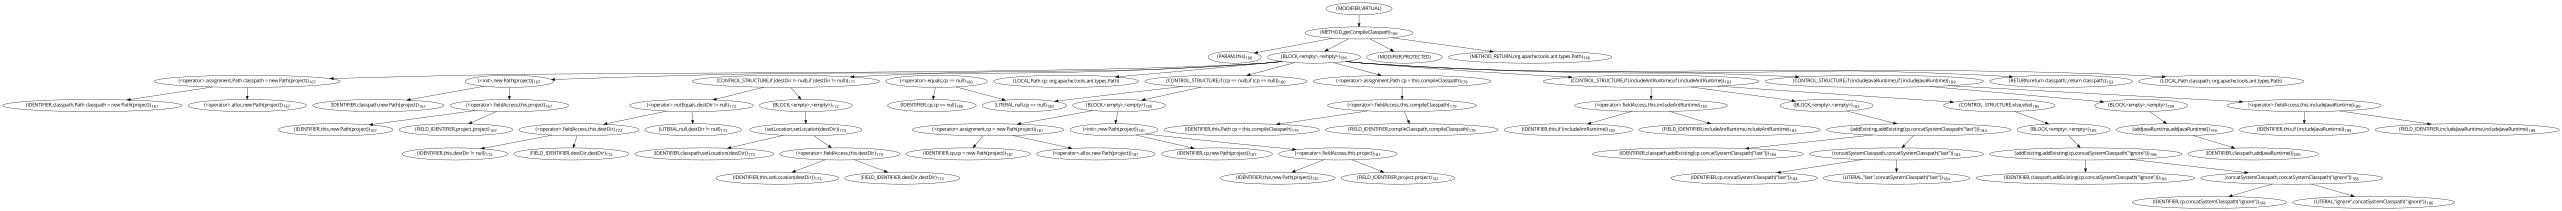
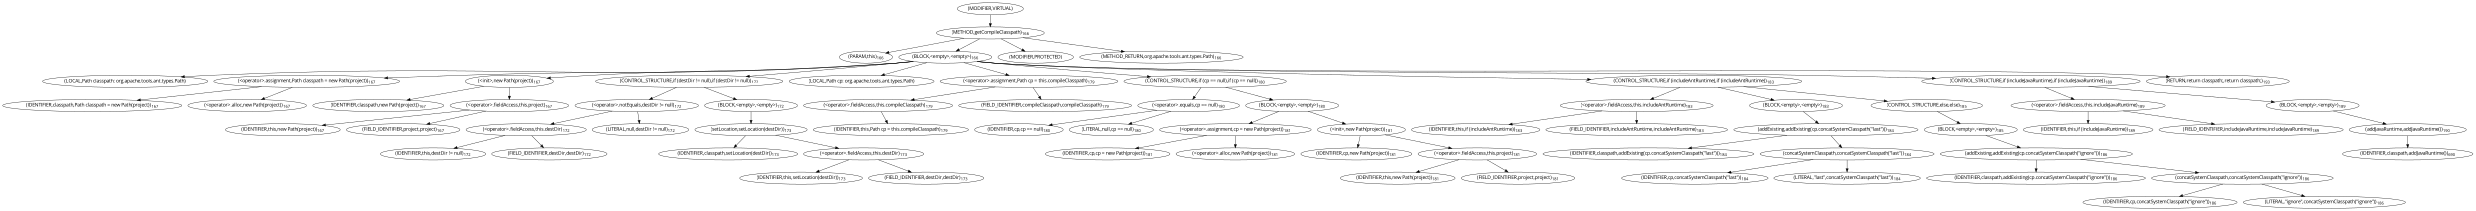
edge "(CONTROL_STRUCTURE,if (cp == null),if (cp == null))" -> "(LITERAL,null,cp == null)": now "(CONTROL_STRUCTURE,if (cp == null),if (cp == null))" -> "(<operator>.equals,cp == null)"
edge "(<operator>.fieldAccess,this.compileClasspath)" -> "(FIELD_IDENTIFIER,compileClasspath,compileClasspath)": now "(<operator>.assignment,Path cp = this.compileClasspath)" -> "(FIELD_IDENTIFIER,compileClasspath,compileClasspath)"
